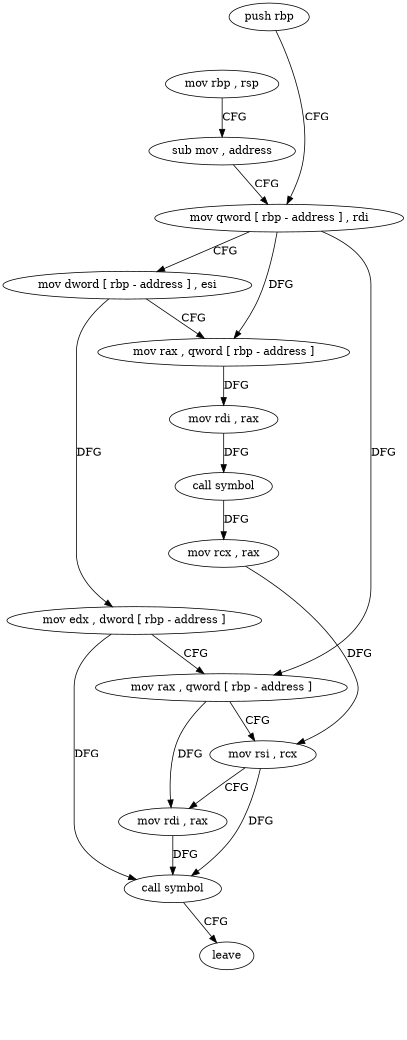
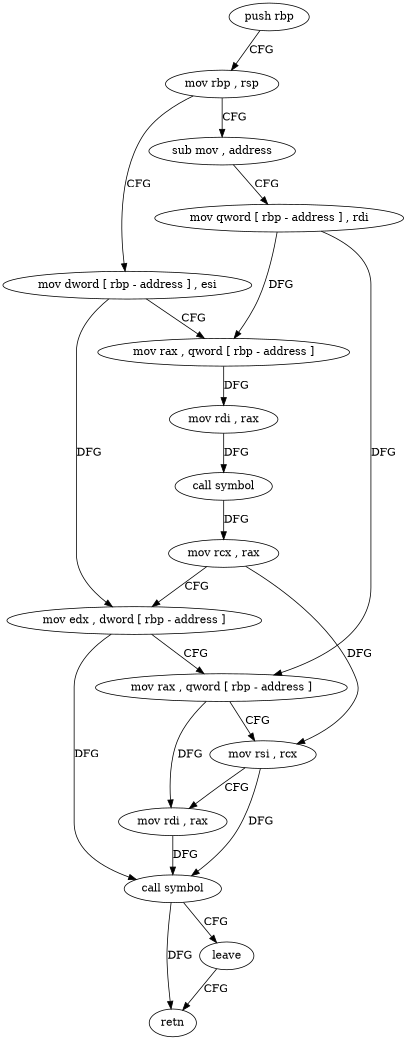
edge "push rbp" -> "mov qword [ rbp - address ] , rdi": now "push rbp" -> "mov rbp , rsp"
edge "mov qword [ rbp - address ] , rdi" -> "mov dword [ rbp - address ] , esi": now "mov rbp , rsp" -> "mov dword [ rbp - address ] , esi"
edge "mov rcx , rax" -> "mov edx , dword [ rbp - address ]": added, label "CFG"
node "retn": added
